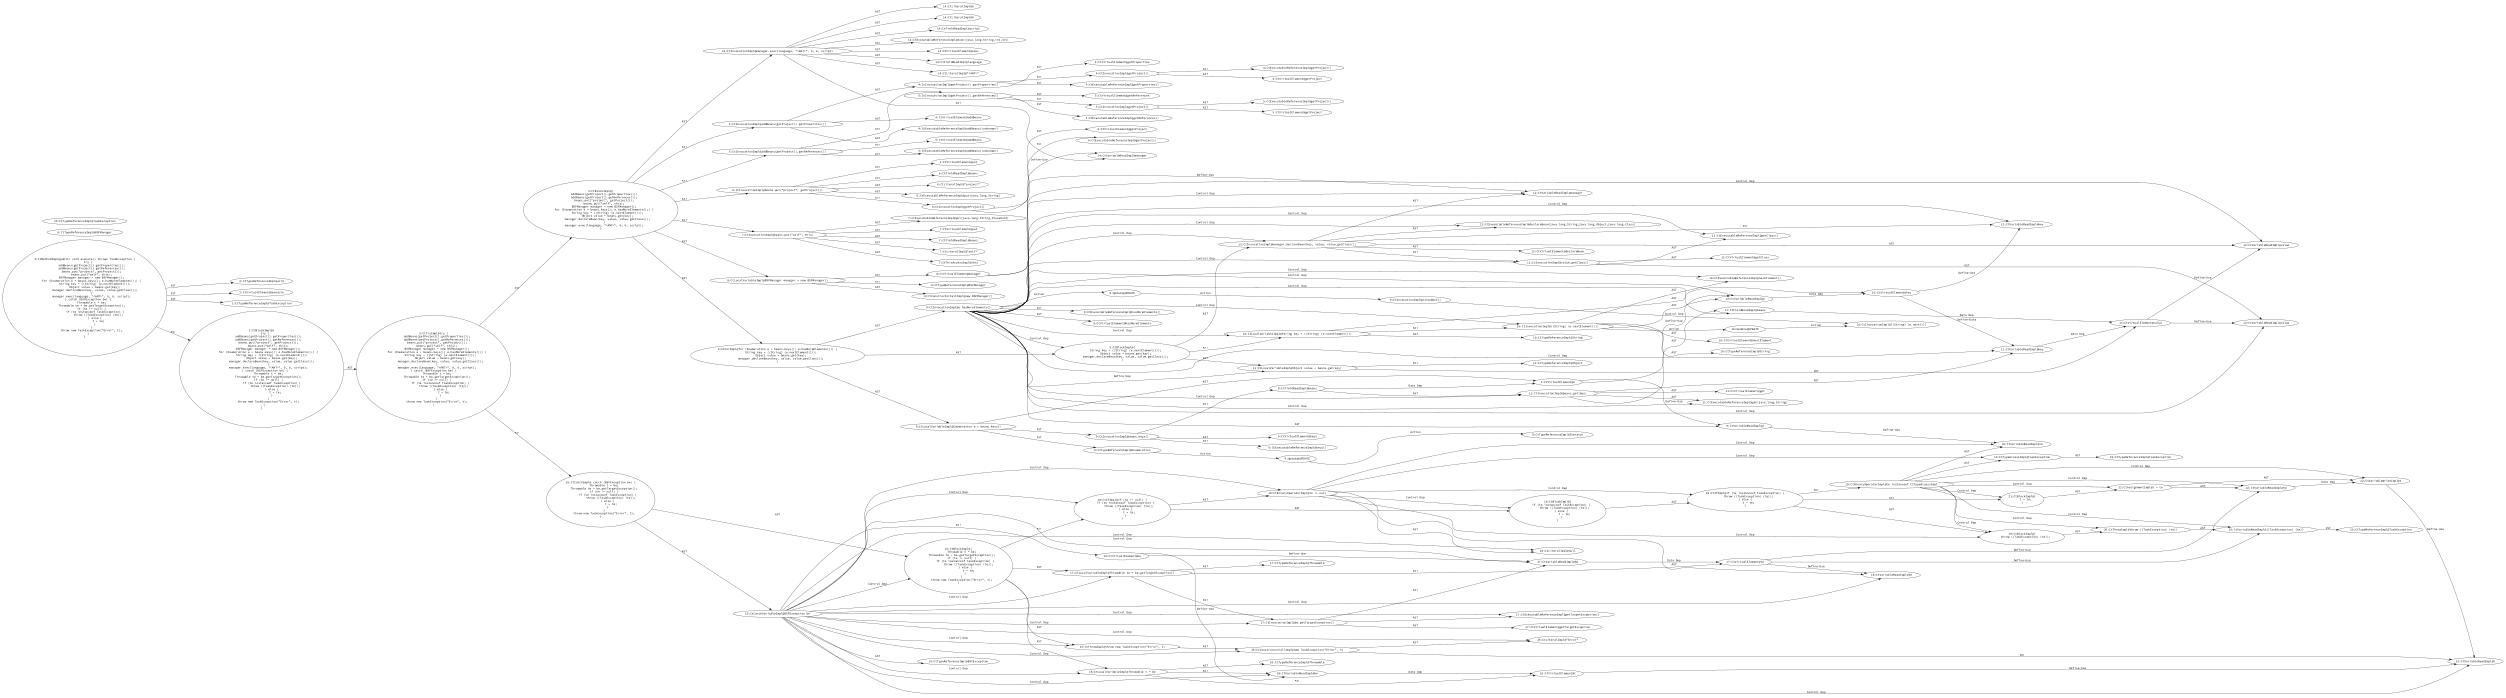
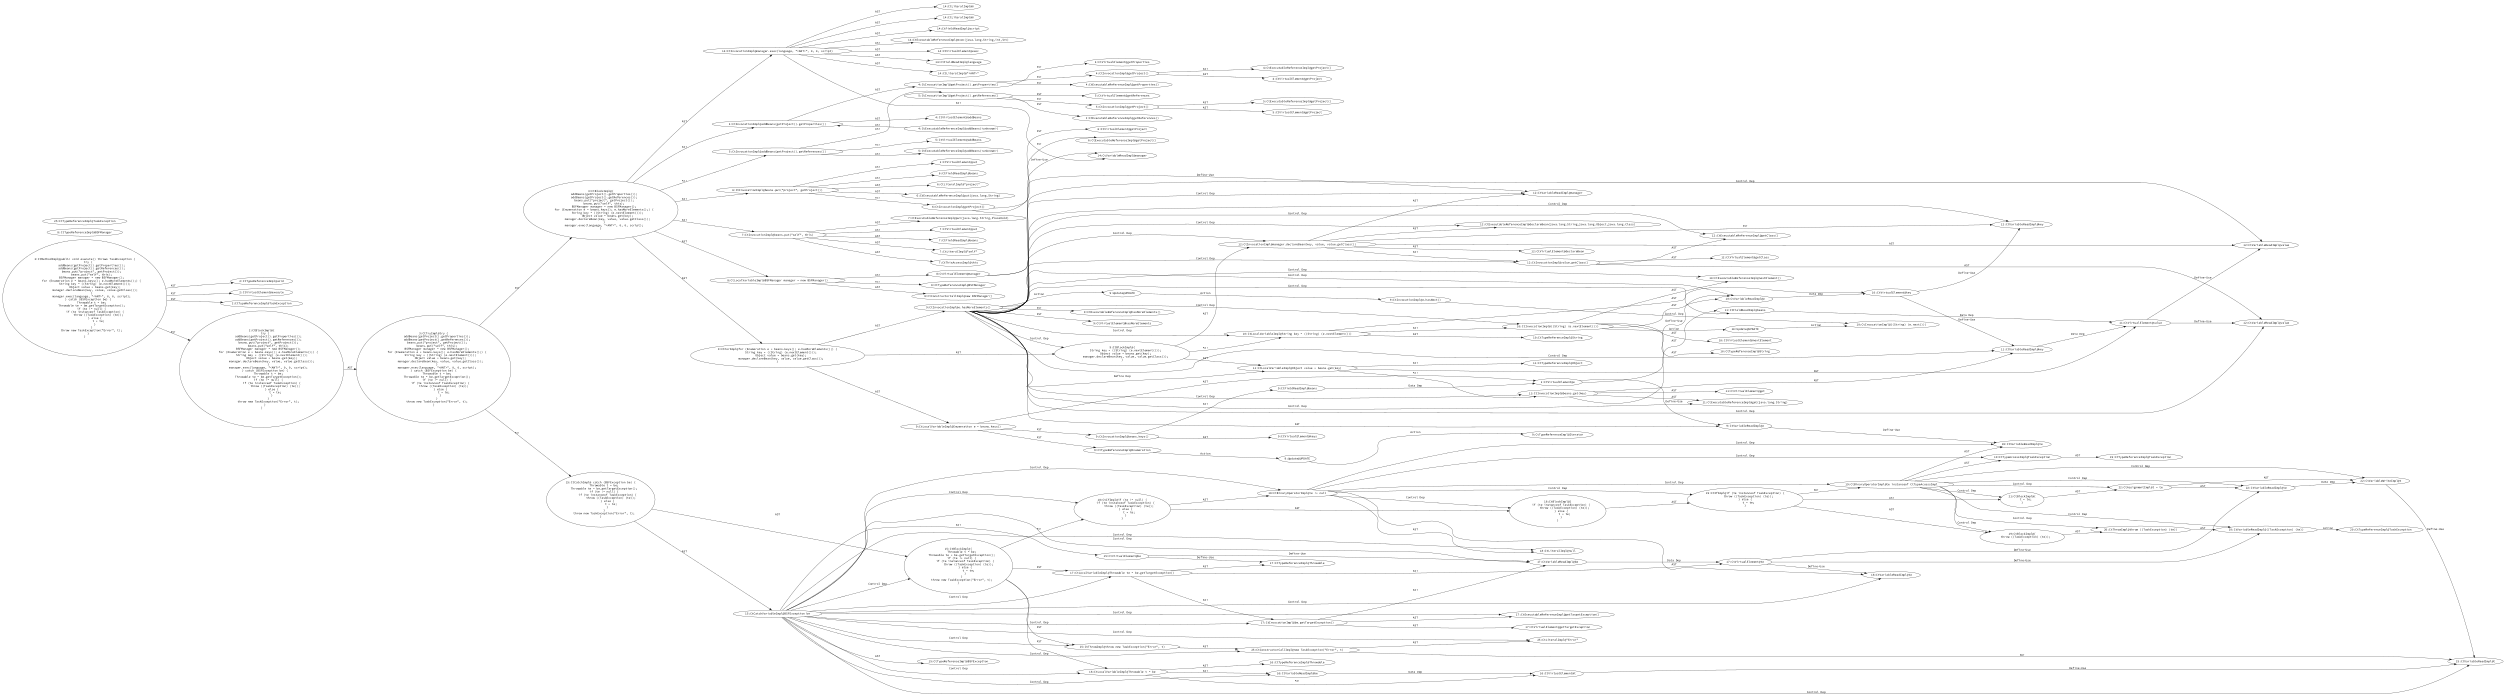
edge "4:CtInvocationImpl@addBeans(getProject().getProperties())" -> "4:CtExecutableReferenceImpl@addBeans(<unknown>)": reversed
edge "10:CtVirtualElement@key" -> "11:CtVariableReadImpl@key": label "Define-Data" -> "Define-Use"
edge "9:CtFieldReadImpl@beans" -> "11:CtInvocationImpl@beans.get(key)": now "11:CtLocalVariableImpl@Object value = beans.get(key)" -> "11:CtInvocationImpl@beans.get(key)"
node "9:CtExecutableReferenceImpl@keys()": removed
edge "20:CtVariableReadImpl@((TaskException) (te))" -> "20:CtTypeReferenceImpl@TaskException": label "AST" -> "Action"
edge "18:CtBinaryOperatorImpl@te != null" -> "19:CtBlockImpl@{ throw ((TaskException) (te)); }": now "18:CtBinaryOperatorImpl@te != null" -> "19:CtBinaryOperatorImpl@te instanceof CtTypeAccessImpl"
edge "15:CtVirtualElement@be" -> "16:CtVariableReadImpl@be": now "15:CtVirtualElement@be" -> "17:CtTypeReferenceImpl@Throwable"
